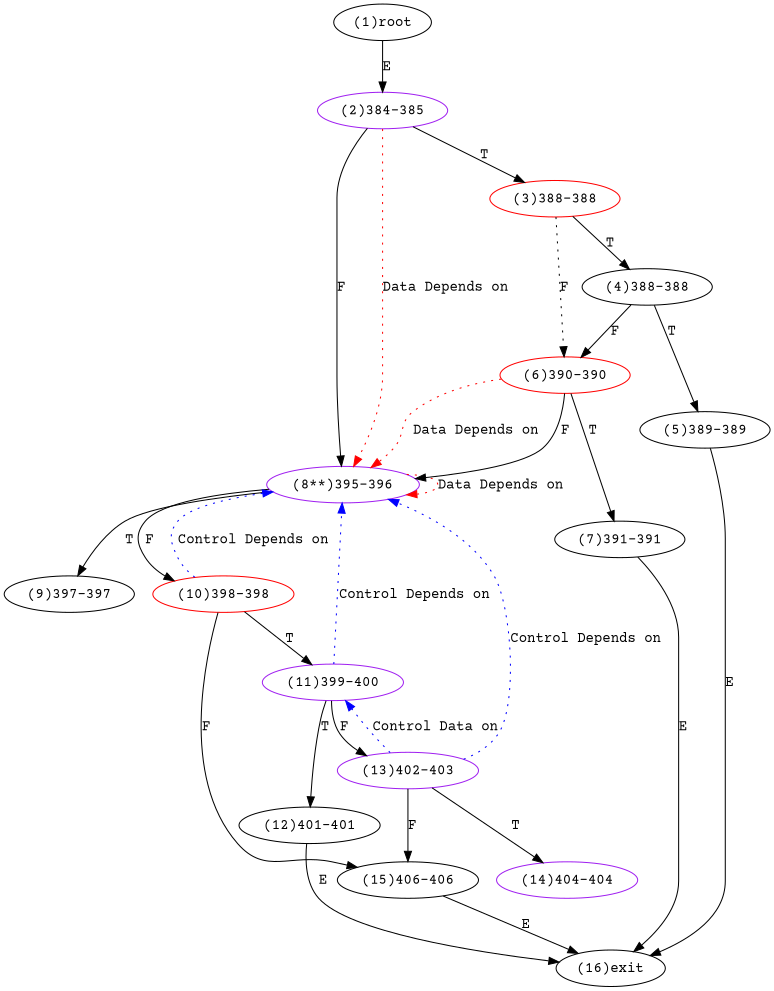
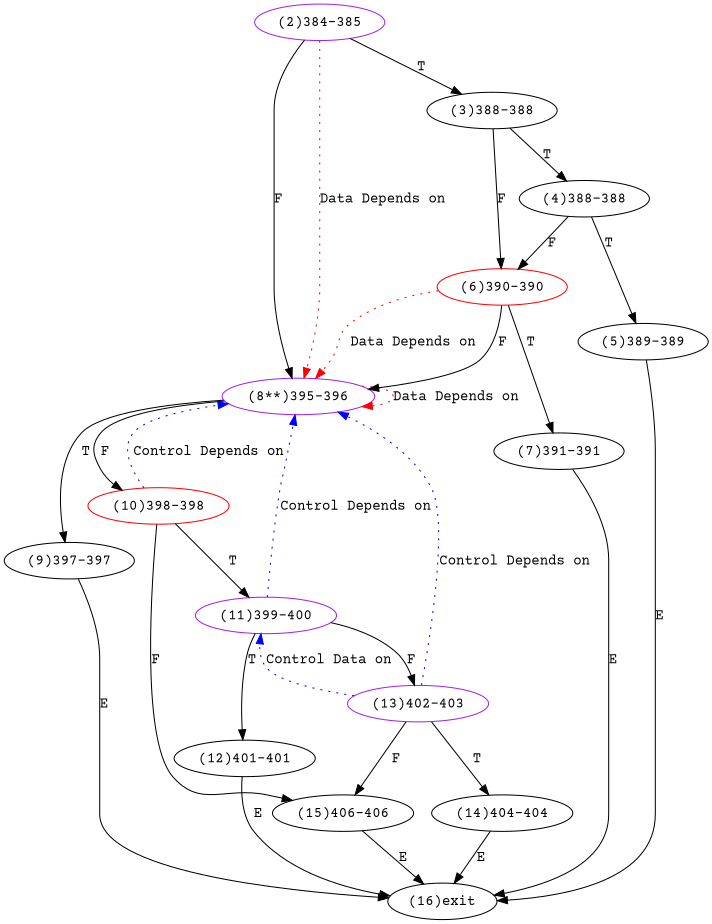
node "(1)root": removed
node "(3)388-388": color red -> black
edge "(3)388-388" -> "(6)390-390": style dotted -> solid
edge "(9)397-397" -> "(16)exit": added, label "E"
edge "(14)404-404" -> "(16)exit": added, label "E"
node "(14)404-404": color purple -> black
